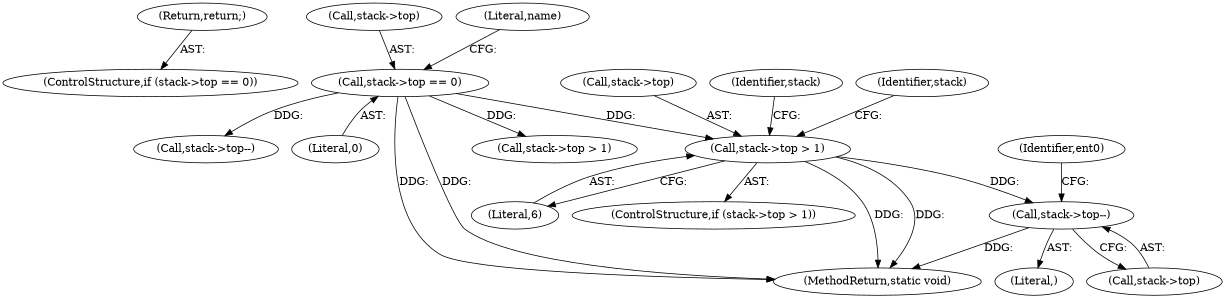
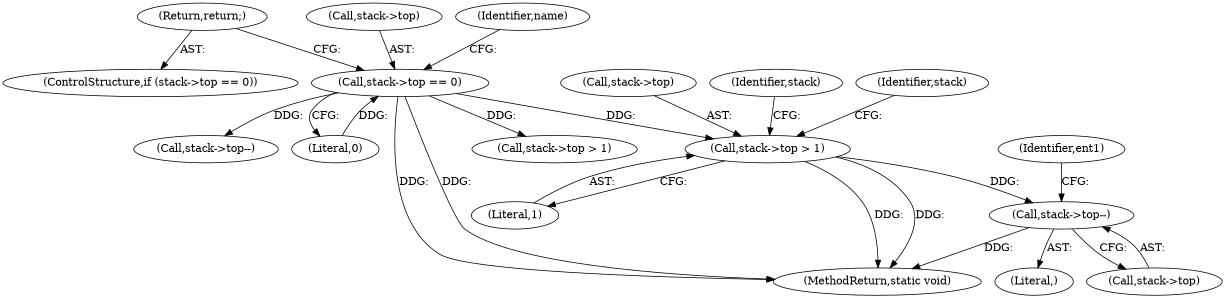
node "(Literal,name)": label "(Literal,name)" -> "(Identifier,name)"
edge "(Return,return;)" -> "(Call,stack->top == 0)": added, label "CFG:"
edge "(Call,stack->top == 0)" -> "(Literal,0)": added, label "CFG:"
edge "(Literal,0)" -> "(Call,stack->top == 0)": label "AST: " -> "DDG: "
node "(Identifier,ent0)": label "(Identifier,ent0)" -> "(Identifier,ent1)"
node "(Literal,6)": label "(Literal,6)" -> "(Literal,1)"
node "(ControlStructure,if (stack->top > 1))": removed
